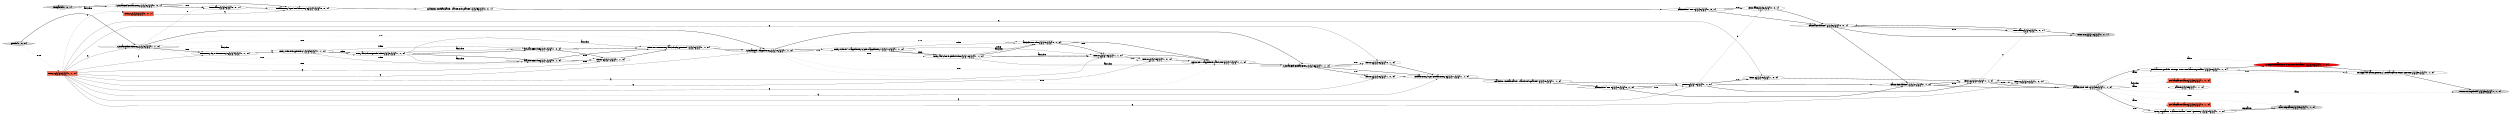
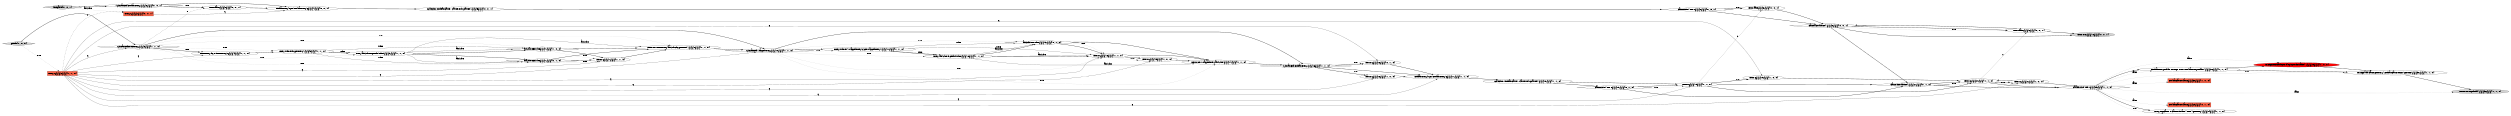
edge "q instanceof BoostQuery@@@3@@@['1', '1', '0']" -> "Query subQ = bq.getQuery()@@@5@@@['1', '1', '0']": label "absSubQ" -> "true"
edge "clauses.size() == 1@@@23@@@['1', '1', '0']" -> "BooleanClause clause@@@30@@@['1', '0', '0']": label "absSubQ" -> "false"
node "clauses@@@29@@@['1', '1', '0']": removed
node "return negClause@@@25@@@['1', '1', '0']": removed
